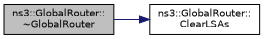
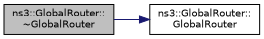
node "ns3::GlobalRouter:: ClearLSAs": label "ns3::GlobalRouter:: ClearLSAs" -> "ns3::GlobalRouter:: GlobalRouter"
